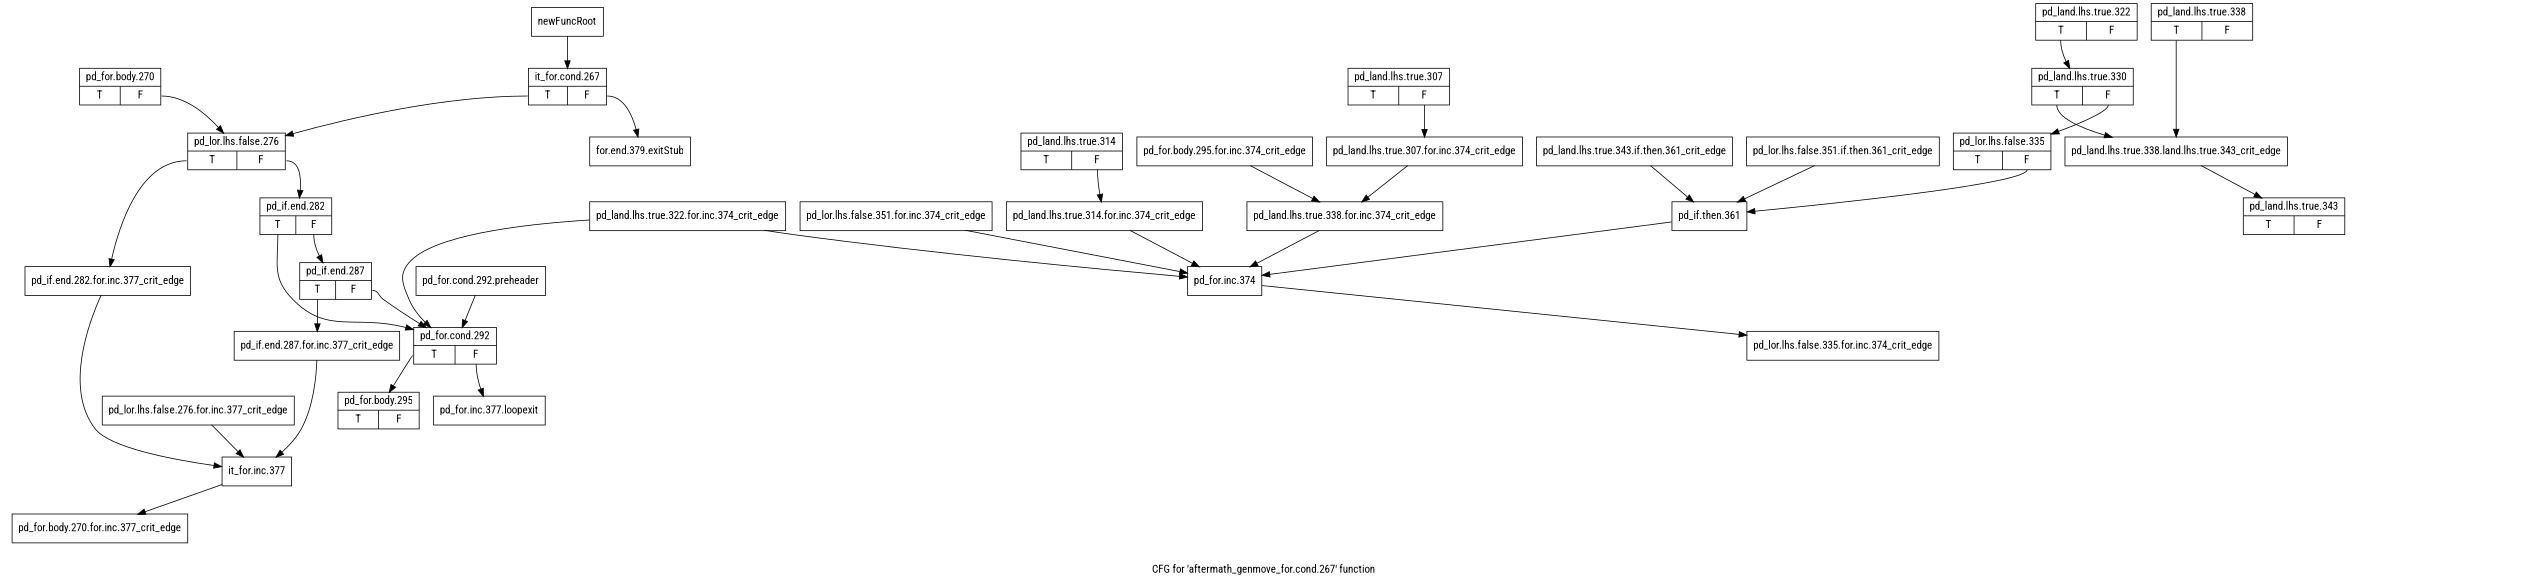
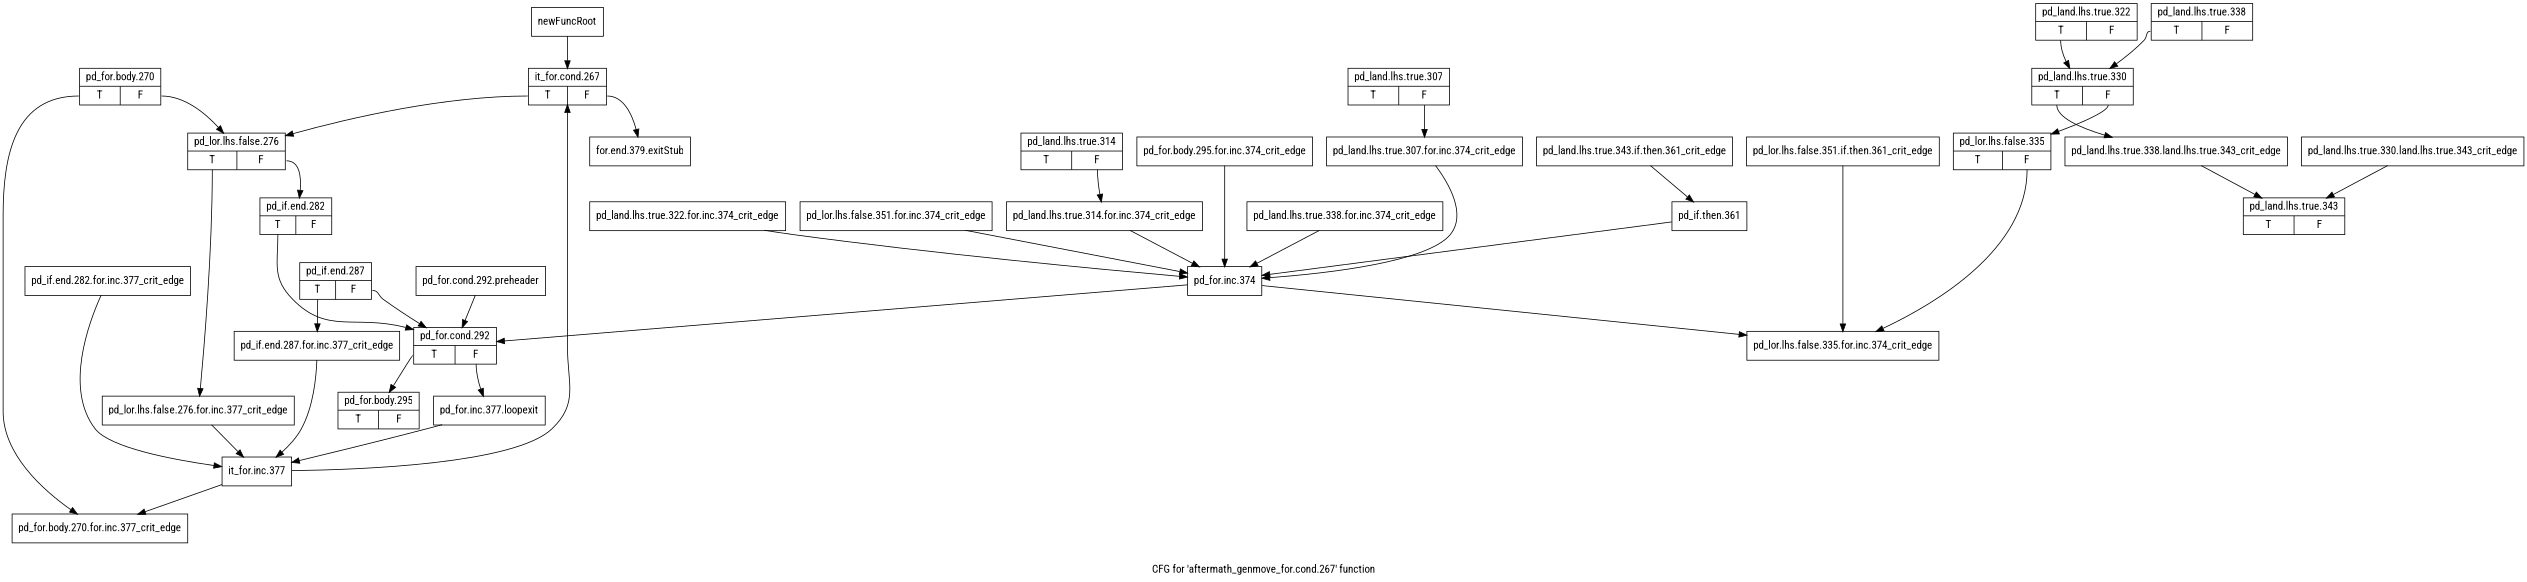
edge "pd_land.lhs.true.338" -> "pd_land.lhs.true.338.land.lhs.true.343_crit_edge": now "pd_land.lhs.true.338" -> "pd_land.lhs.true.330"
node "pd_land.lhs.true.330.land.lhs.true.343_crit_edge": added
edge "pd_land.lhs.true.307.for.inc.374_crit_edge" -> "pd_land.lhs.true.338.for.inc.374_crit_edge": now "pd_land.lhs.true.307.for.inc.374_crit_edge" -> "pd_for.inc.374"
edge "pd_for.body.295.for.inc.374_crit_edge" -> "pd_land.lhs.true.338.for.inc.374_crit_edge": now "pd_for.body.295.for.inc.374_crit_edge" -> "pd_for.inc.374"
edge "pd_lor.lhs.false.351.if.then.361_crit_edge" -> "pd_if.then.361": now "pd_lor.lhs.false.351.if.then.361_crit_edge" -> "pd_lor.lhs.false.335.for.inc.374_crit_edge"
edge "pd_lor.lhs.false.335" -> "pd_if.then.361": now "pd_lor.lhs.false.335" -> "pd_lor.lhs.false.335.for.inc.374_crit_edge"
edge "pd_lor.lhs.false.276" -> "pd_if.end.282.for.inc.377_crit_edge": now "pd_lor.lhs.false.276" -> "pd_lor.lhs.false.276.for.inc.377_crit_edge"
edge "pd_land.lhs.true.322.for.inc.374_crit_edge" -> "pd_for.cond.292": now "pd_for.inc.374" -> "pd_for.cond.292"
edge "pd_if.end.282" -> "pd_if.end.287": removed
edge "pd_for.body.270" -> "pd_for.body.270.for.inc.377_crit_edge": added
edge "it_for.inc.377" -> "it_for.cond.267": added
edge "pd_for.inc.377.loopexit" -> "it_for.inc.377": added
